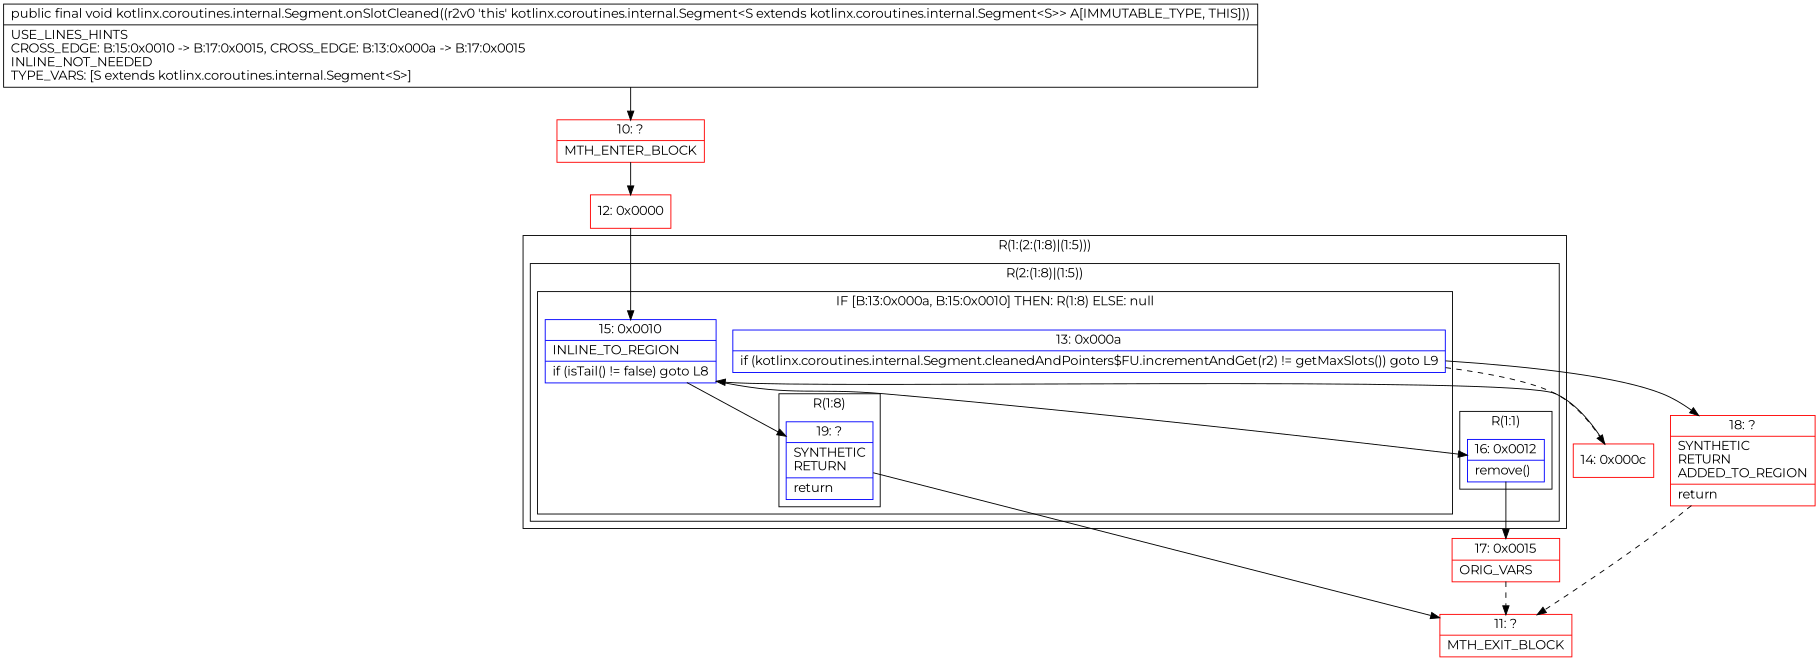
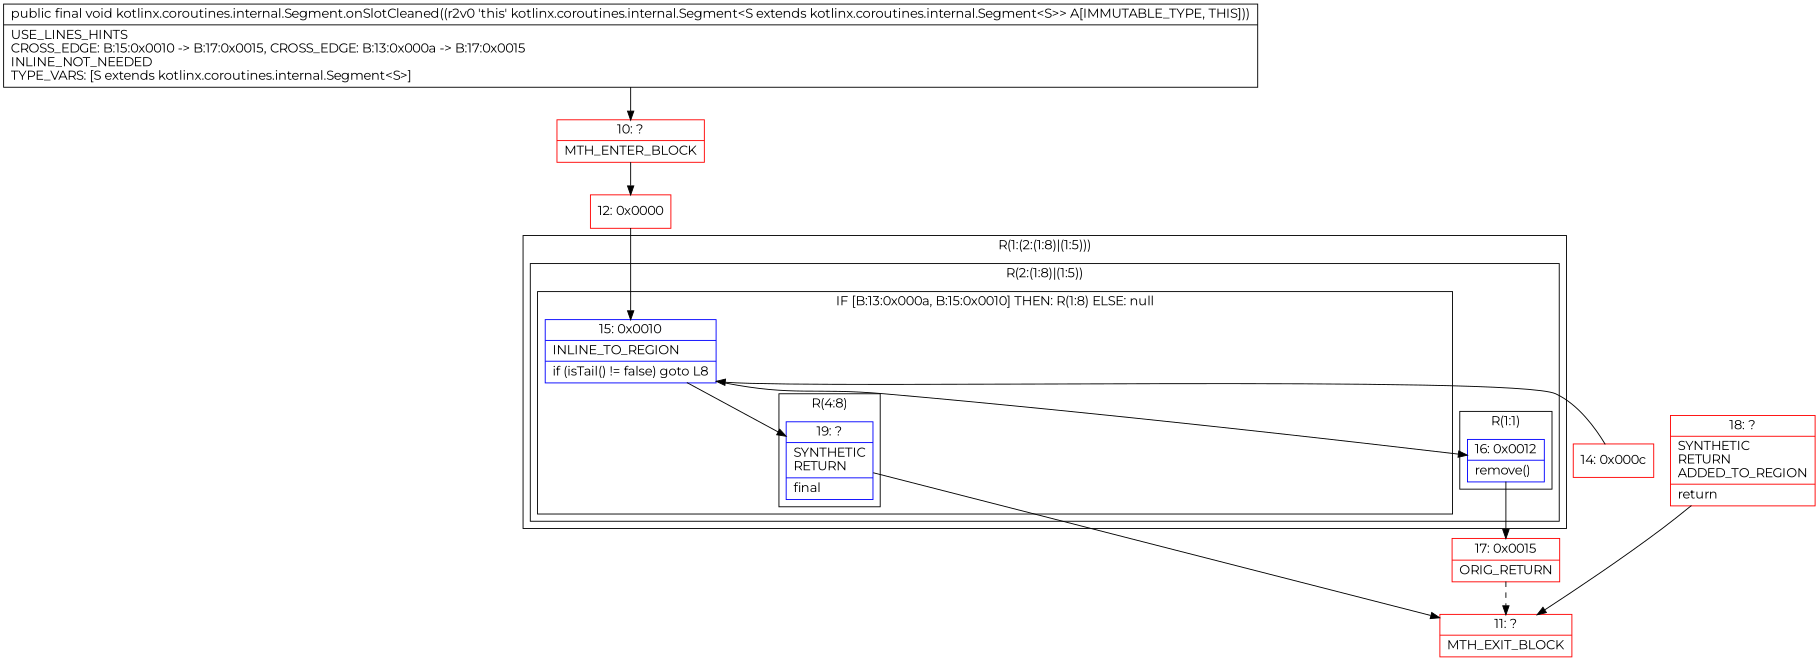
node "13: 0x000a": removed
cluster "R(1:8)": label "R(1:8)" -> "R(4:8)"
node "19: ?": text "return" -> "final"
edge "18: ?" -> "11: ?": style dashed -> solid
node "17: 0x0015": text "ORIG_VARS" -> "ORIG_RETURN"
